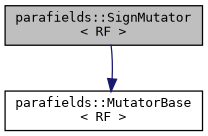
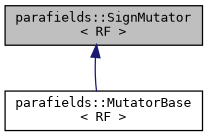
edge "parafields::SignMutator < RF >" -> "parafields::MutatorBase < RF >": reversed
